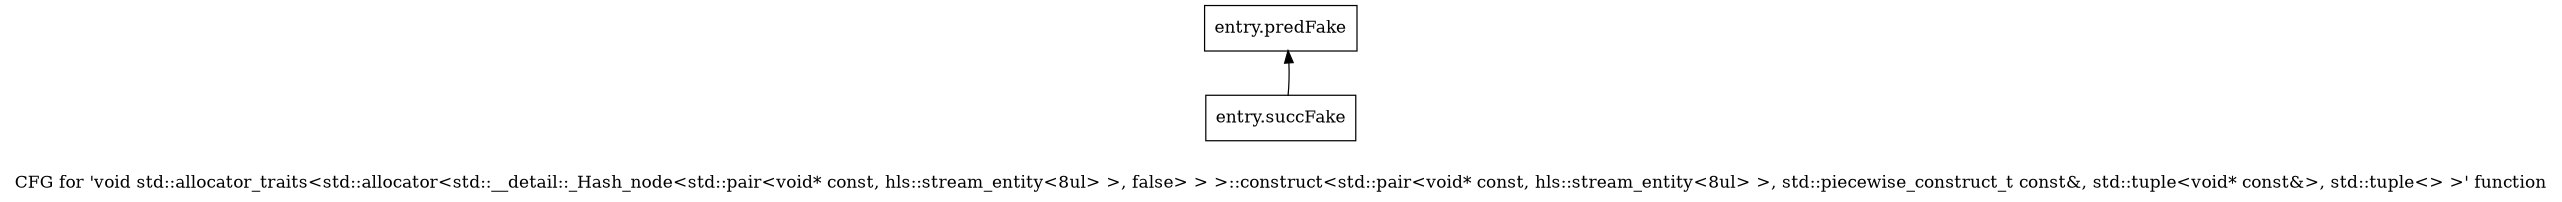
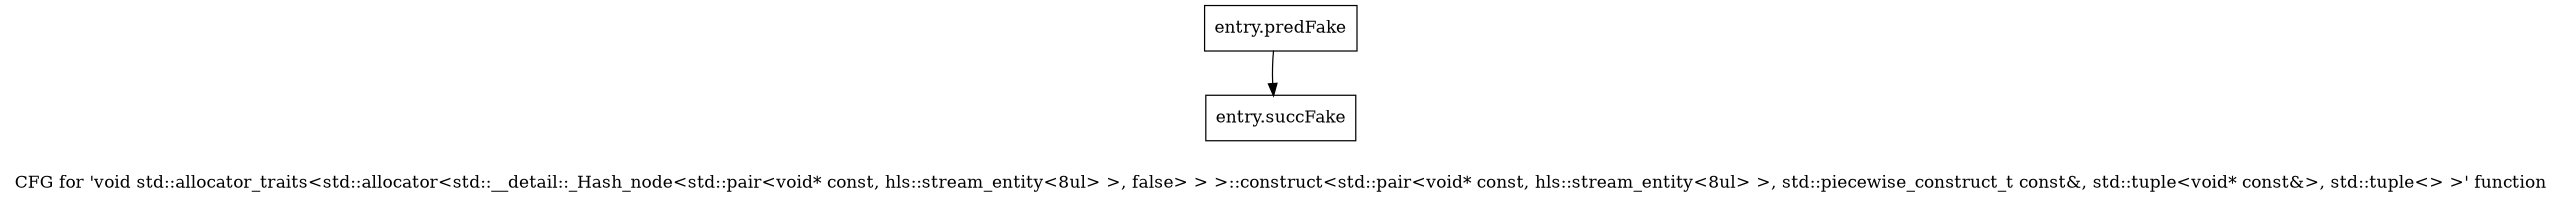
edge "entry.succFake" -> "entry.predFake": reversed
